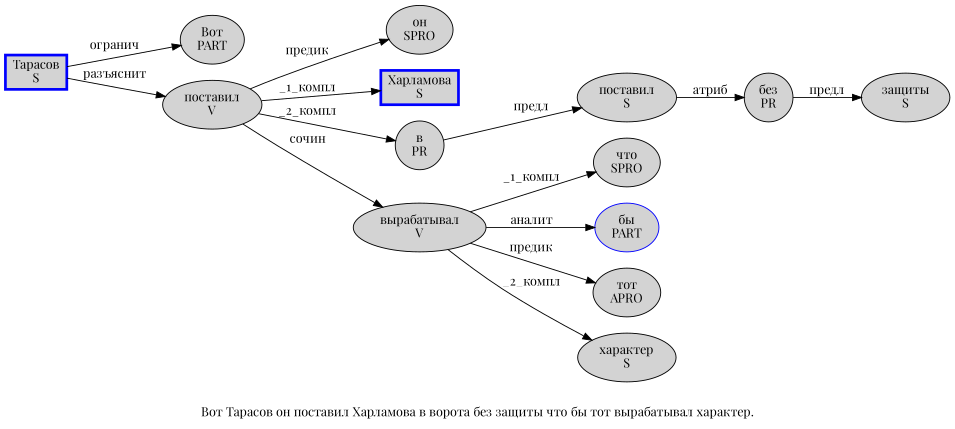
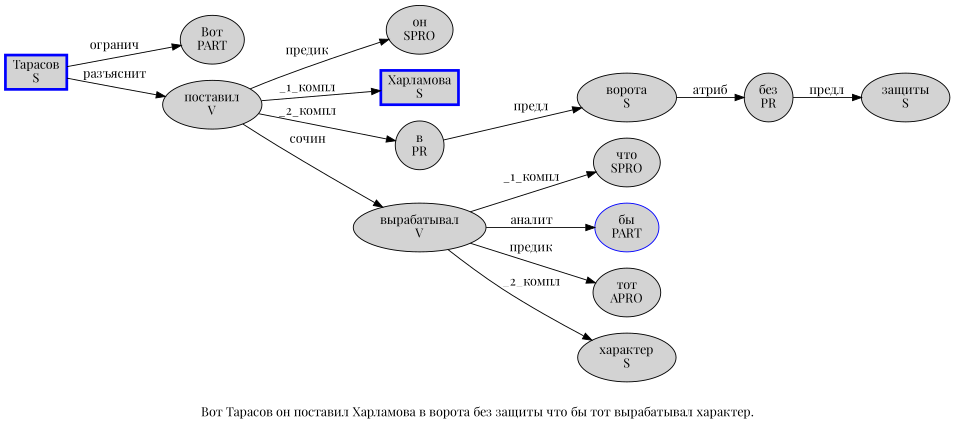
node "поставил S": label "поставил S" -> "ворота S"
